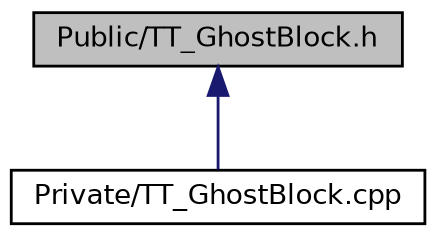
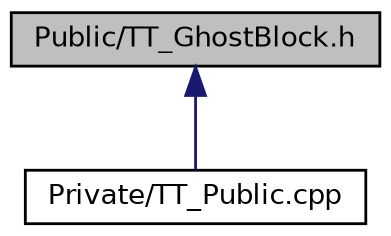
node "Private/TT_GhostBlock.cpp": label "Private/TT_GhostBlock.cpp" -> "Private/TT_Public.cpp"
